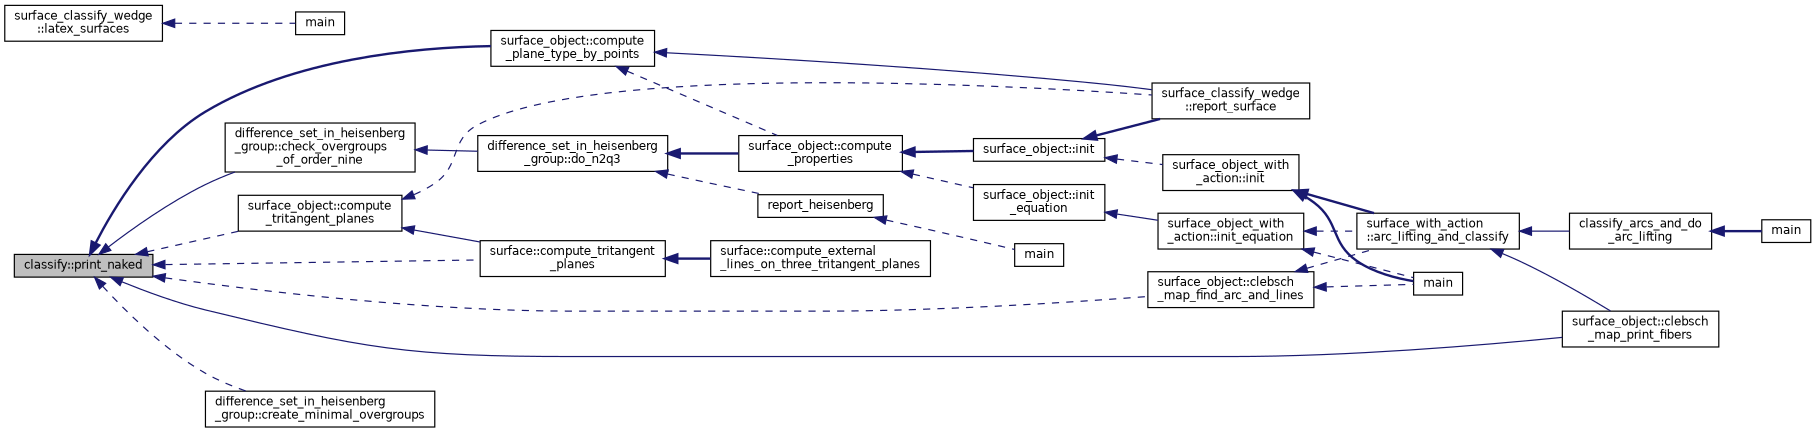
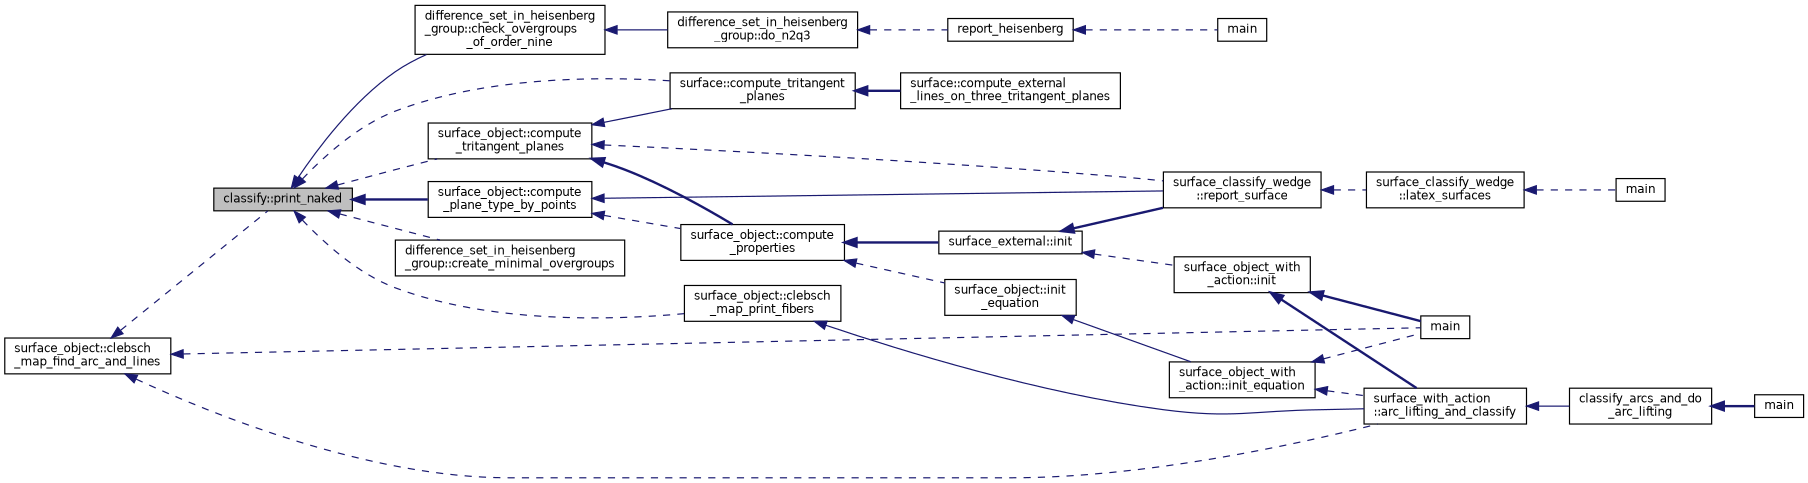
node "surface_object::init": label "surface_object::init" -> "surface_external::init"
edge "surface_object::compute _properties" -> "difference_set_in_heisenberg _group::do_n2q3": now "surface_object::compute _properties" -> "surface_object::compute _tritangent_planes"
edge "surface_classify_wedge ::latex_surfaces" -> "surface_classify_wedge ::report_surface": added
edge "surface_object::clebsch _map_print_fibers" -> "surface_with_action ::arc_lifting_and_classify": reversed
edge "surface_object::clebsch _map_find_arc_and_lines" -> "classify::print_naked": reversed
edge "surface_object::clebsch _map_print_fibers" -> "classify::print_naked": style solid -> dashed
